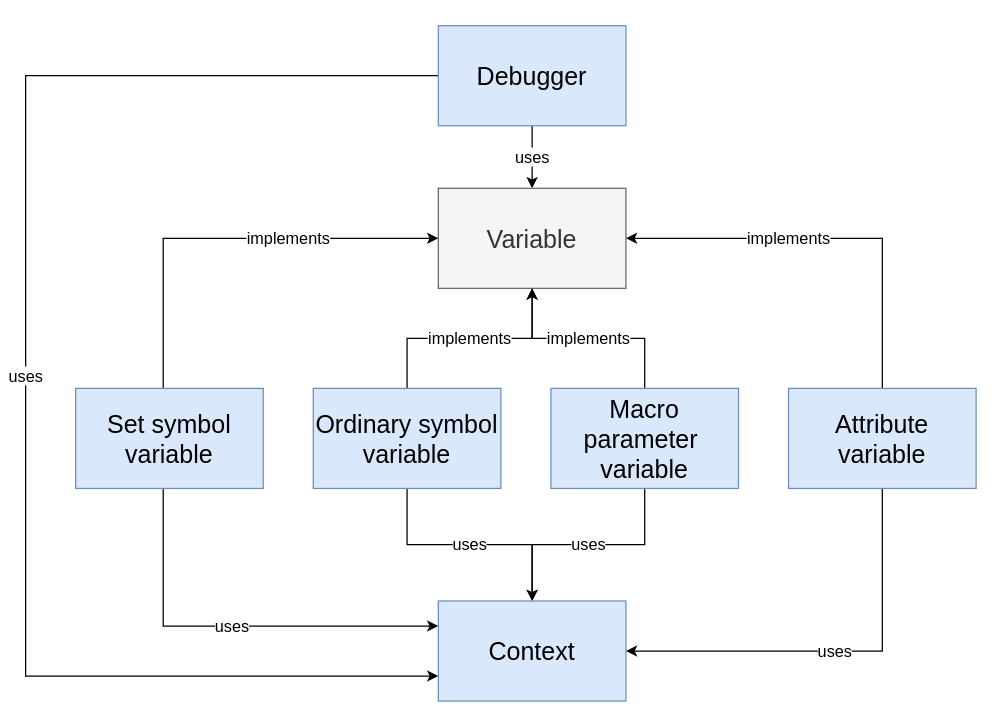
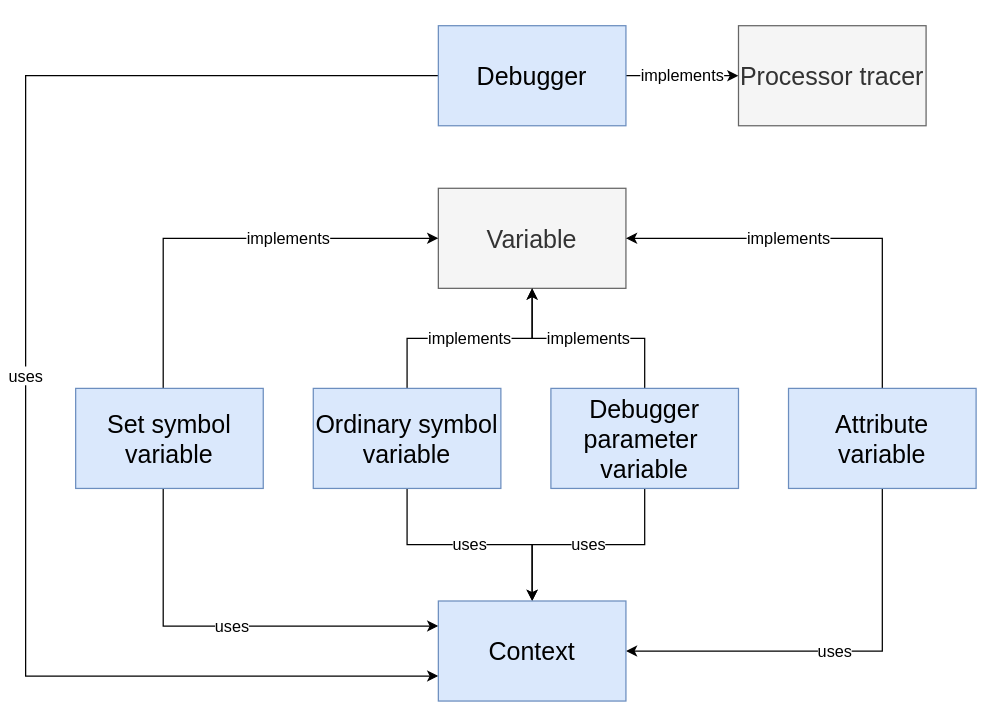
edge "Debugger" -> "Processor tracer": added, label "implements"
node "Processor tracer": added
edge "Debugger" -> "Variable": removed, label "uses"
node "Macro parameter variable": label "Macro parameter variable" -> "Debugger parameter variable"
